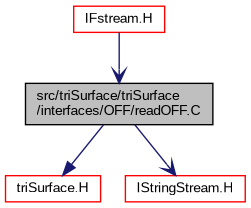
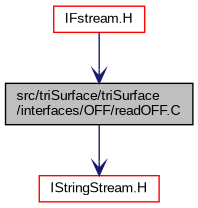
node "triSurface.H": removed
